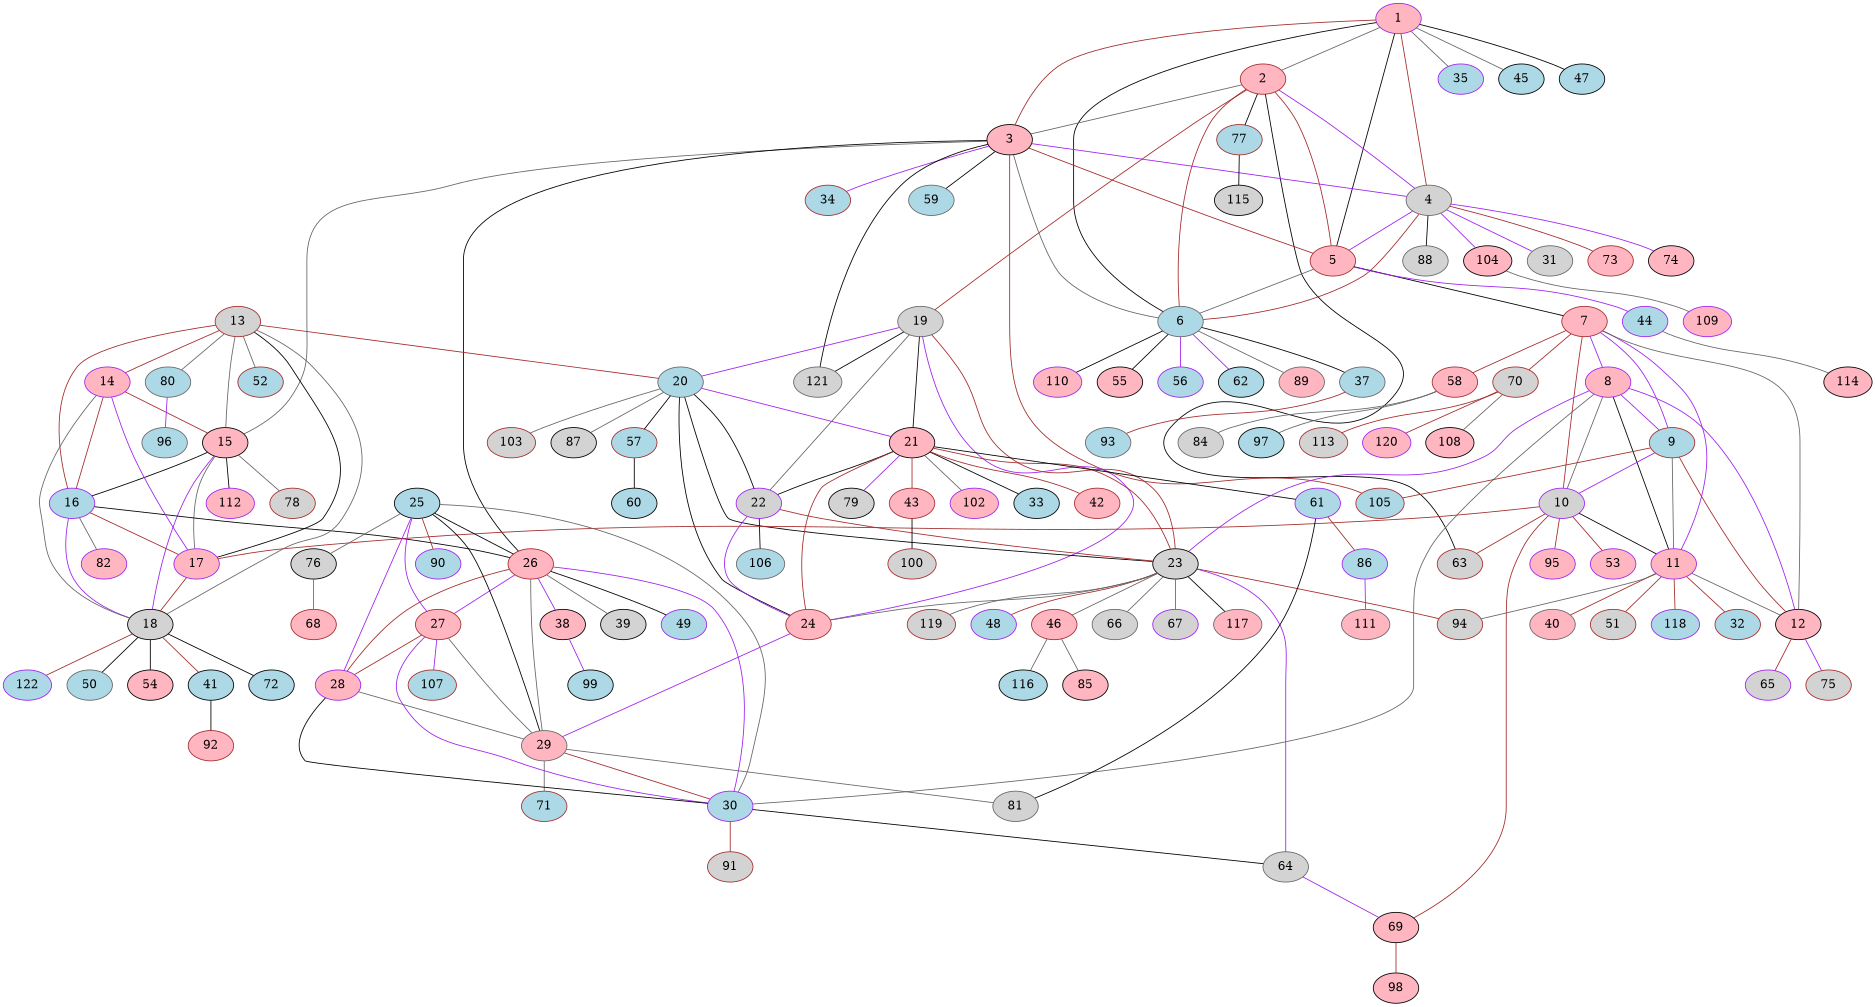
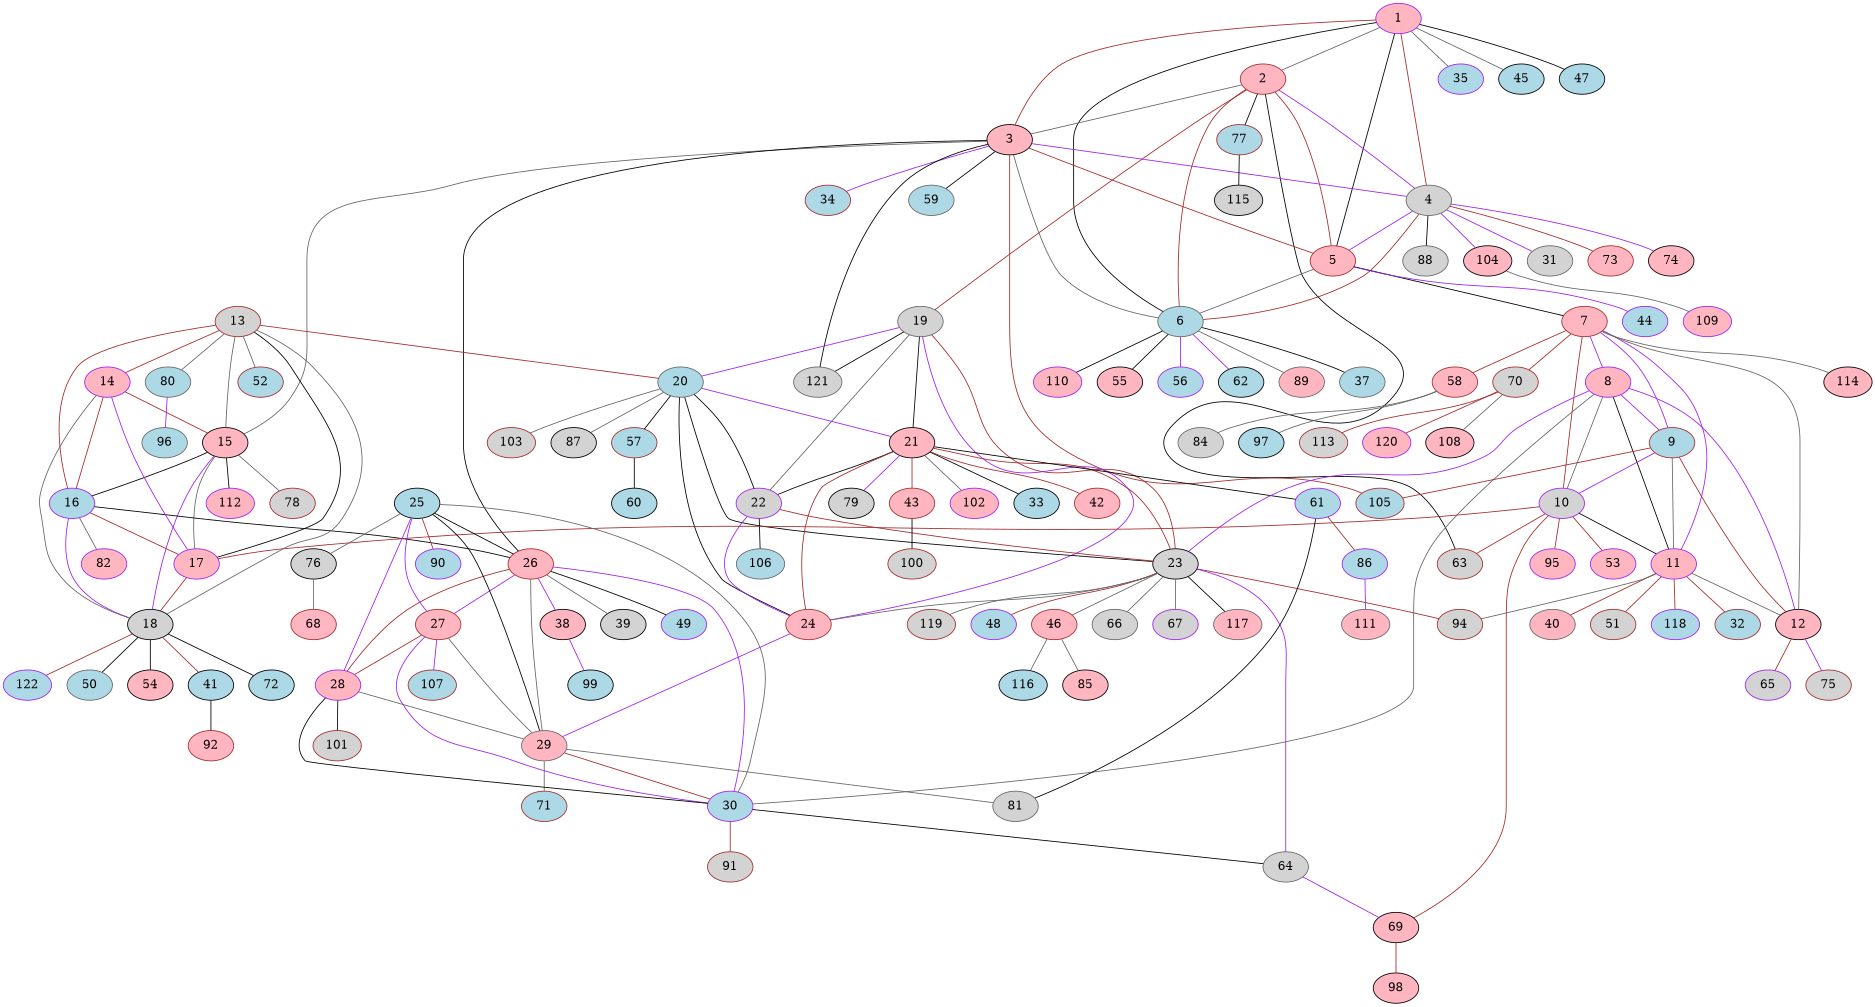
edge "44" -- "114": now "7" -- "114"
node "93": removed
node "101": added
